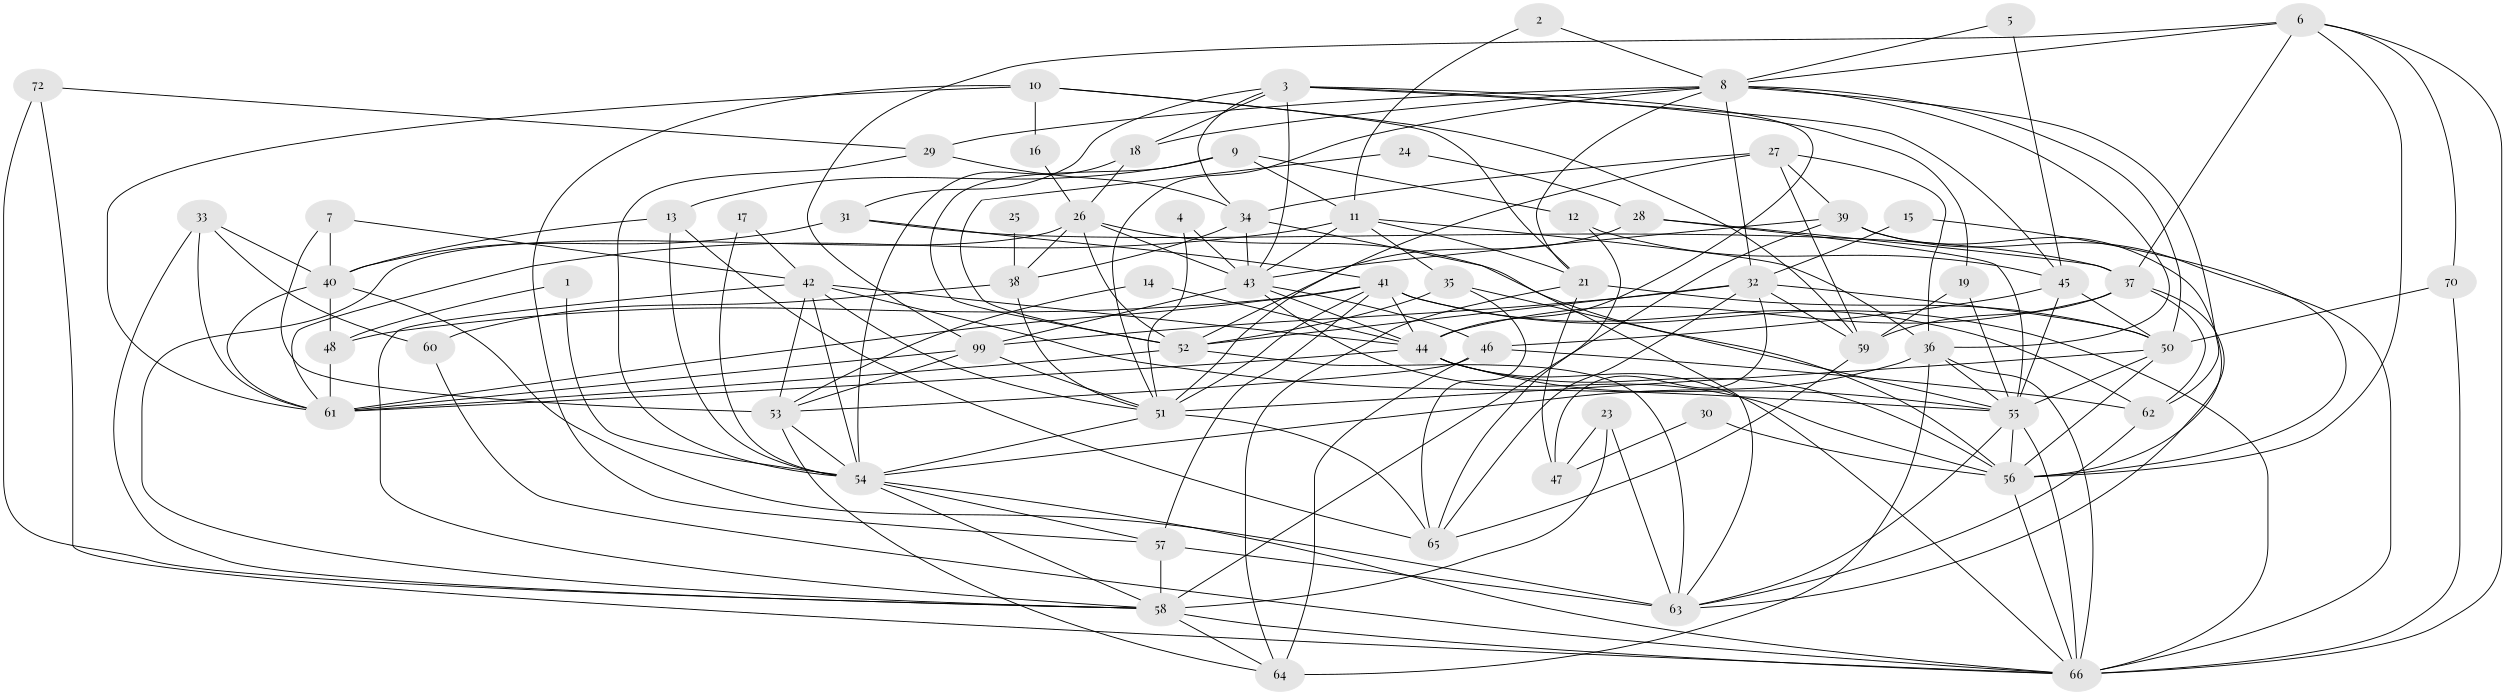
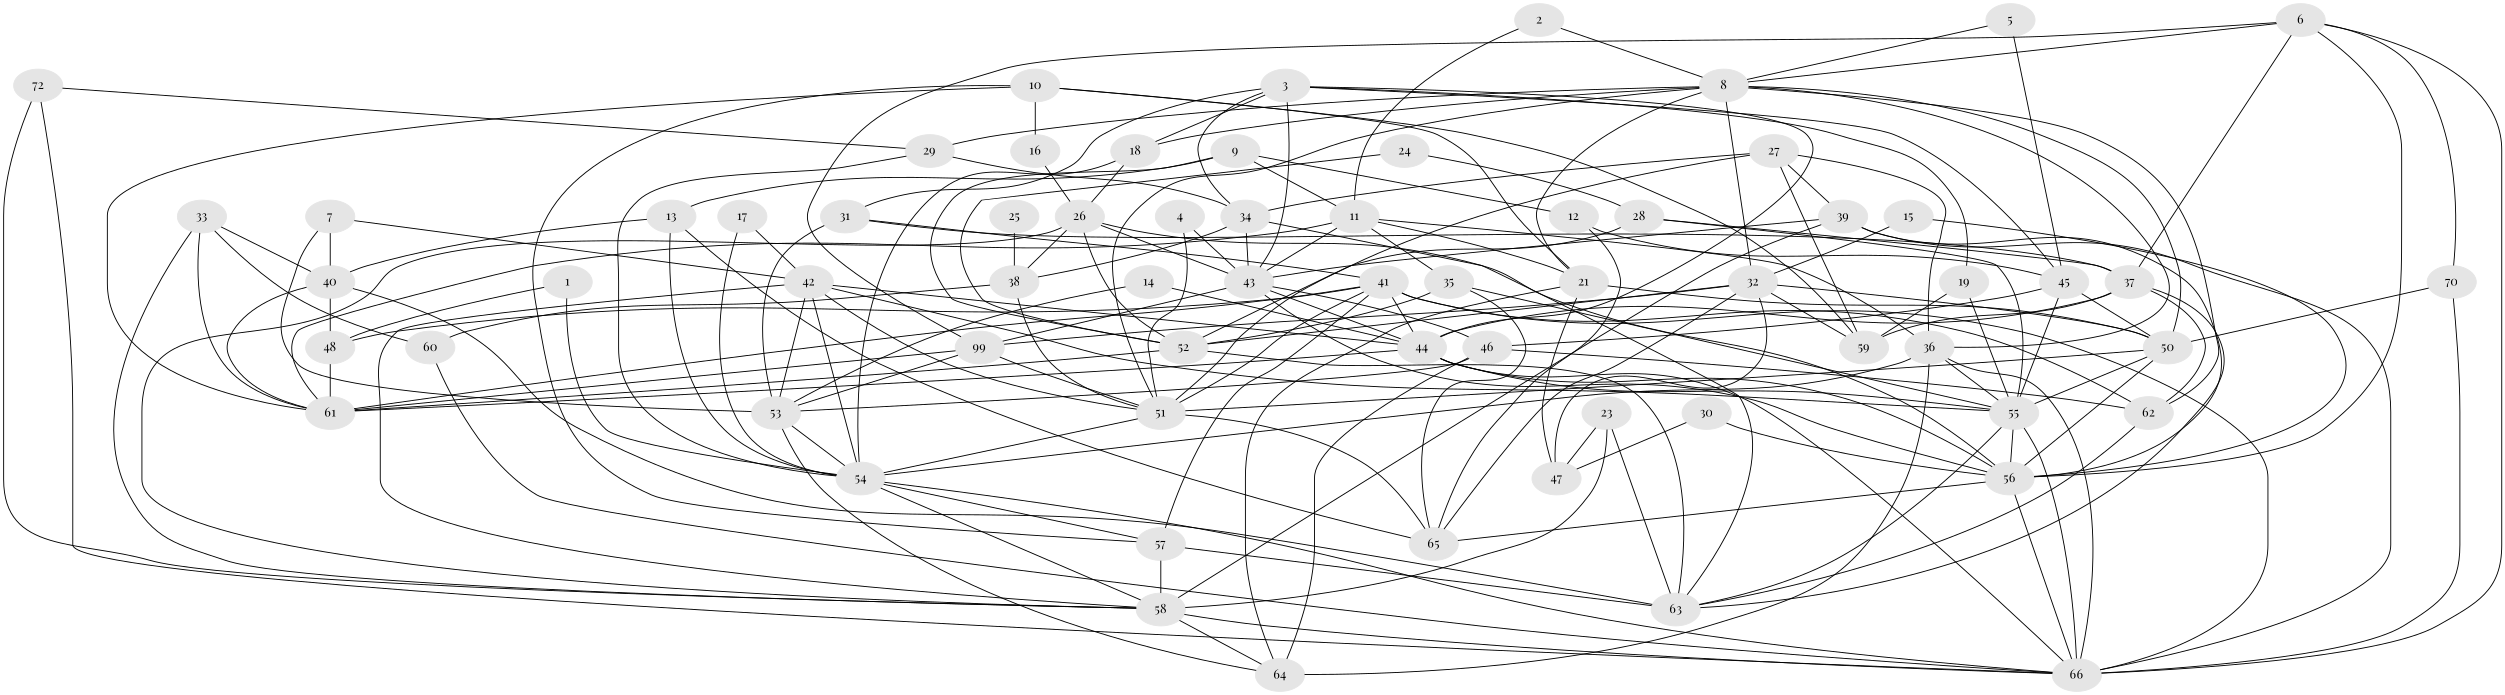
edge "31" -- "40": now "31" -- "53"
edge "59" -- "65": now "56" -- "65"
